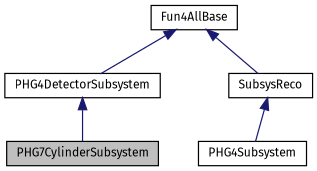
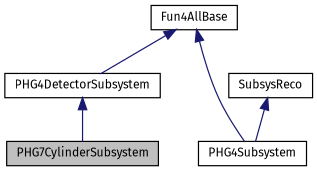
edge "SubsysReco" -> "Fun4AllBase": now "PHG4Subsystem" -> "Fun4AllBase"
